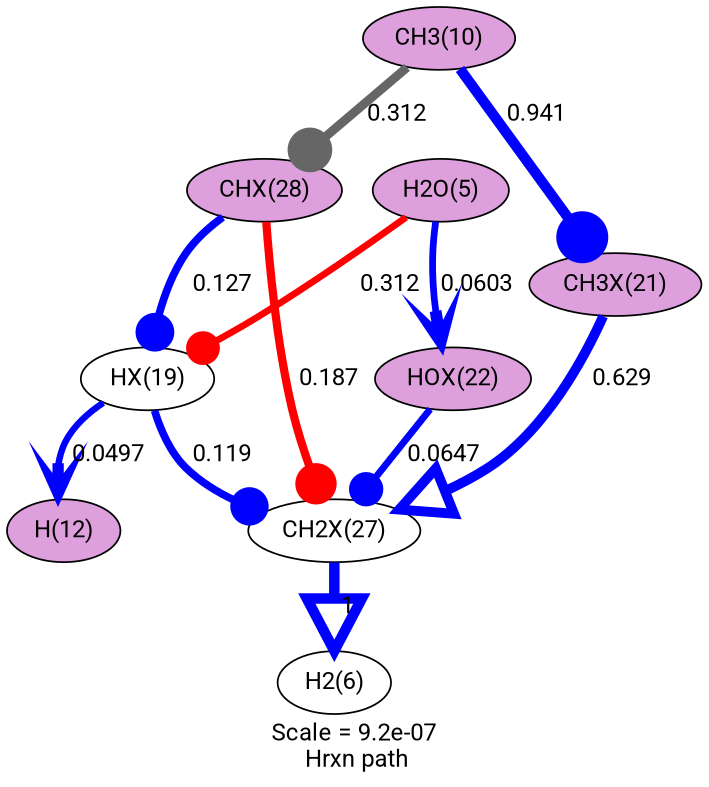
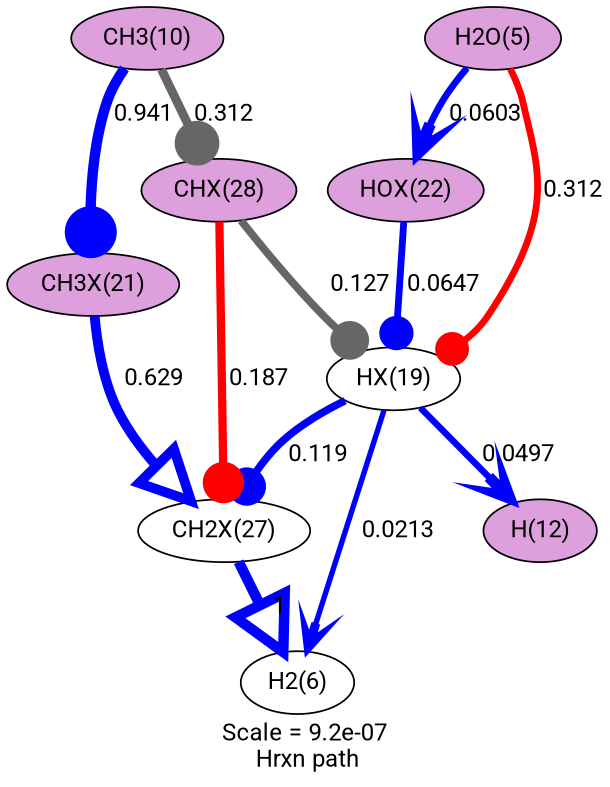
edge "CHX(28)" -> "HX(19)": color blue -> gray40
edge "HOX(22)" -> "CH2X(27)": now "HOX(22)" -> "HX(19)"
edge "HX(19)" -> "H2(6)": added, label "0.0213"
